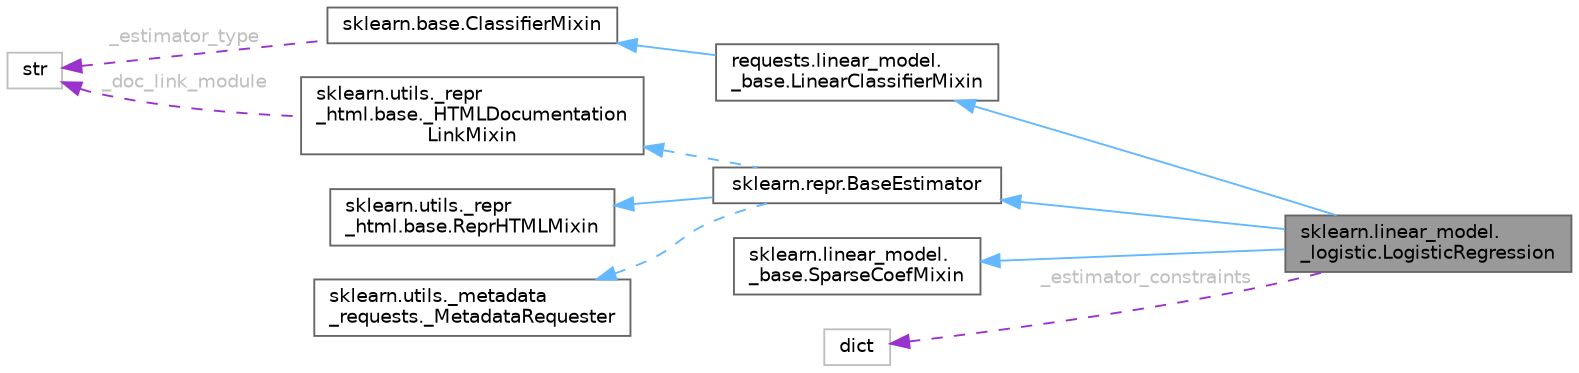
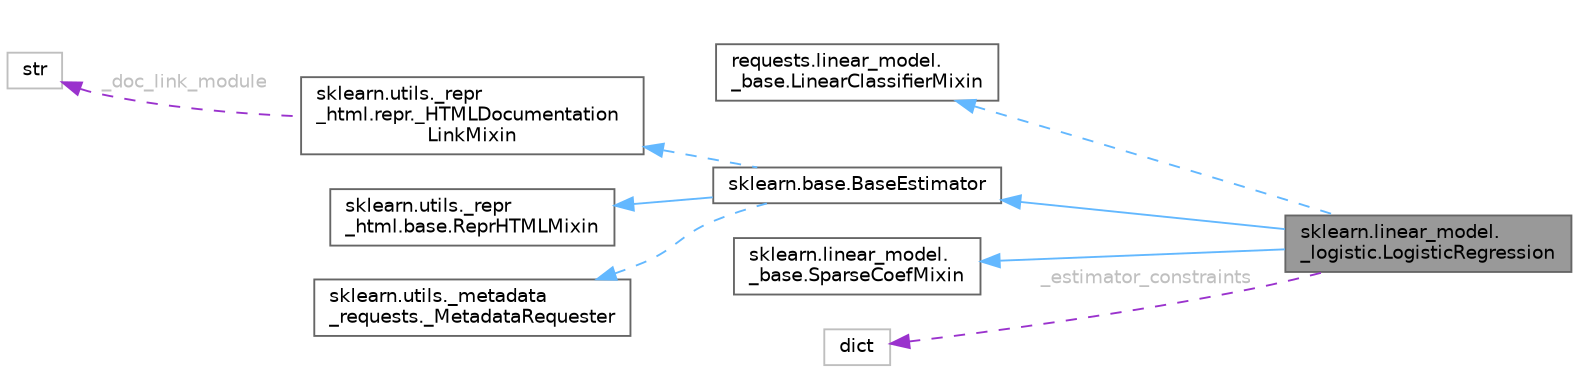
node "sklearn.base.ClassifierMixin": removed
node "sklearn.utils._repr _html.base._HTMLDocumentation LinkMixin": label "sklearn.utils._repr _html.base._HTMLDocumentation LinkMixin" -> "sklearn.utils._repr _html.repr._HTMLDocumentation LinkMixin"
edge "sklearn.linear_model. _logistic.LogisticRegression" -> "requests.linear_model. _base.LinearClassifierMixin": style solid -> dashed
node "sklearn.repr.BaseEstimator": label "sklearn.repr.BaseEstimator" -> "sklearn.base.BaseEstimator"
